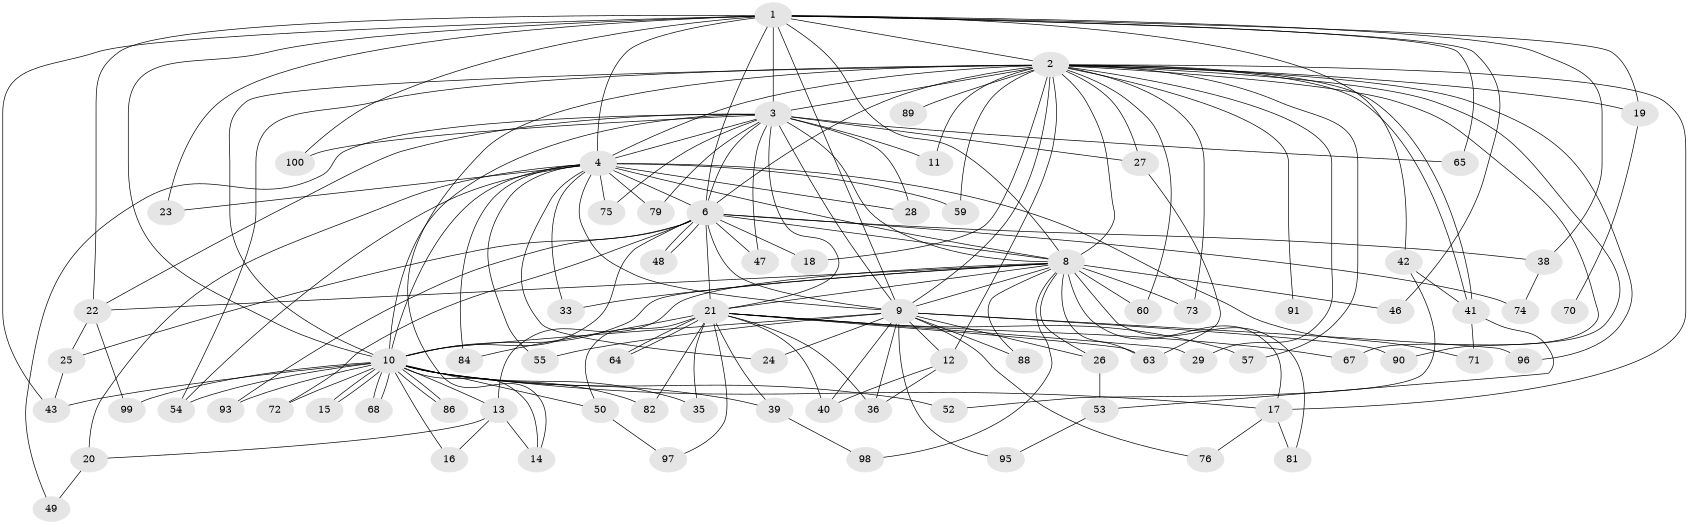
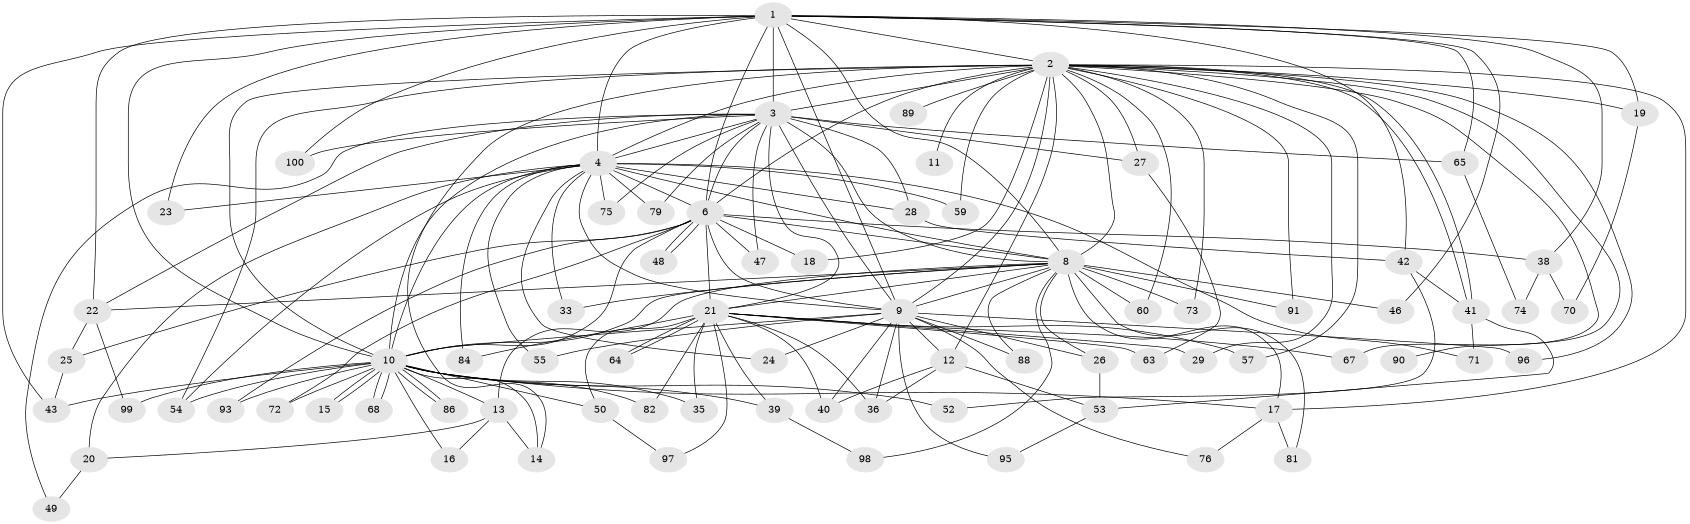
edge "3" -- "11": removed
edge "28" -- "42": added
edge "6" -- "74": now "65" -- "74"
edge "38" -- "70": added
edge "8" -- "63": now "8" -- "91"
edge "9" -- "90": removed
edge "12" -- "53": added
